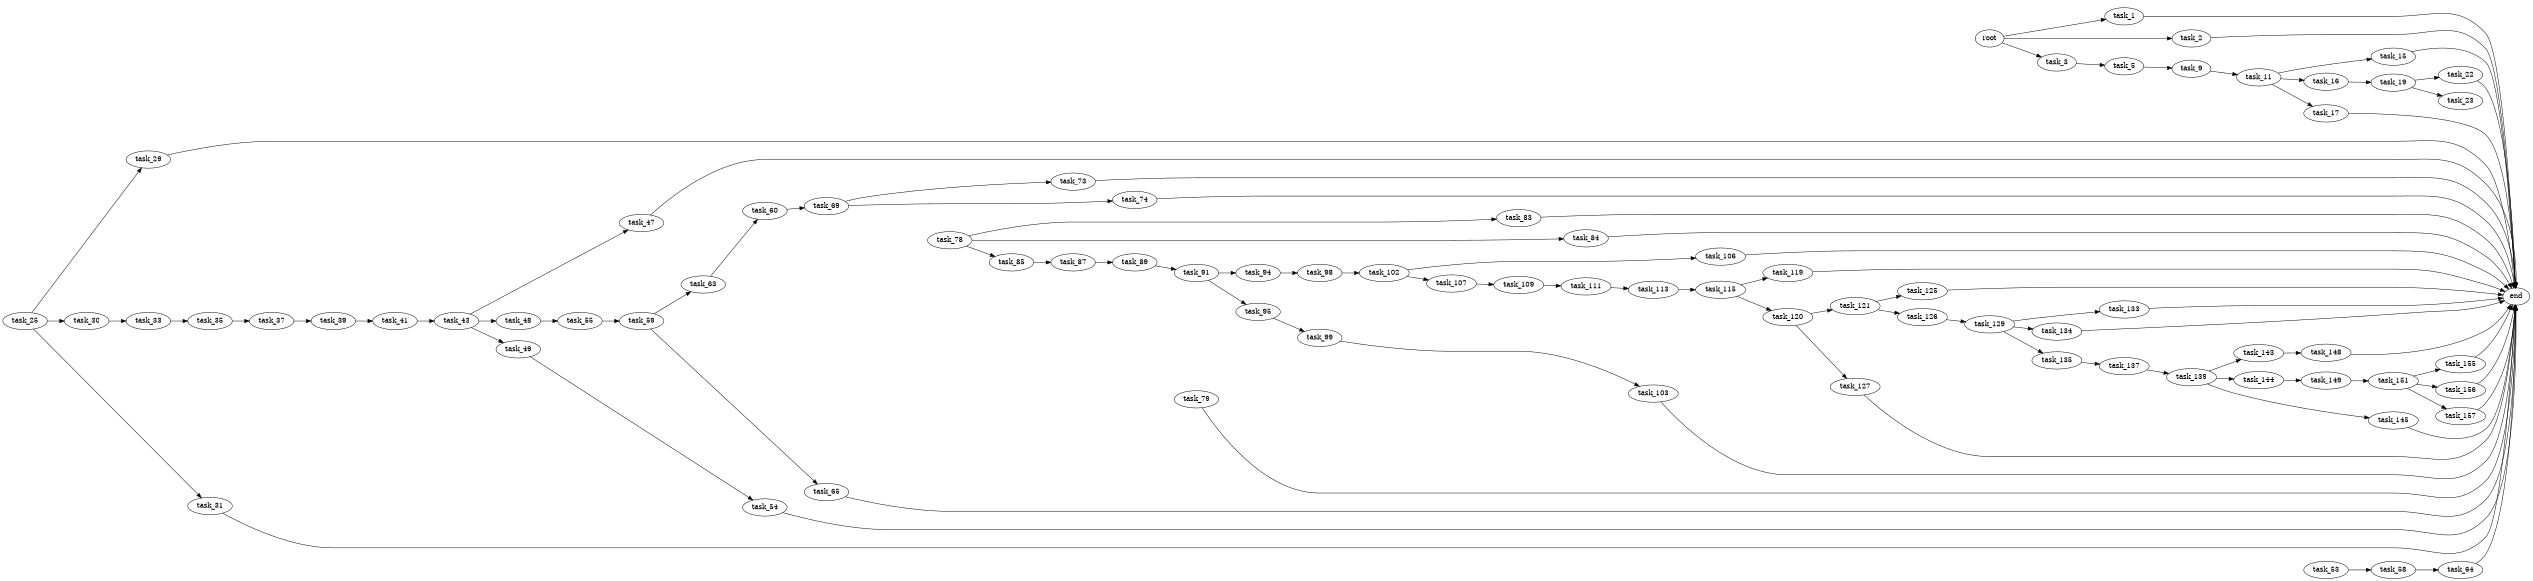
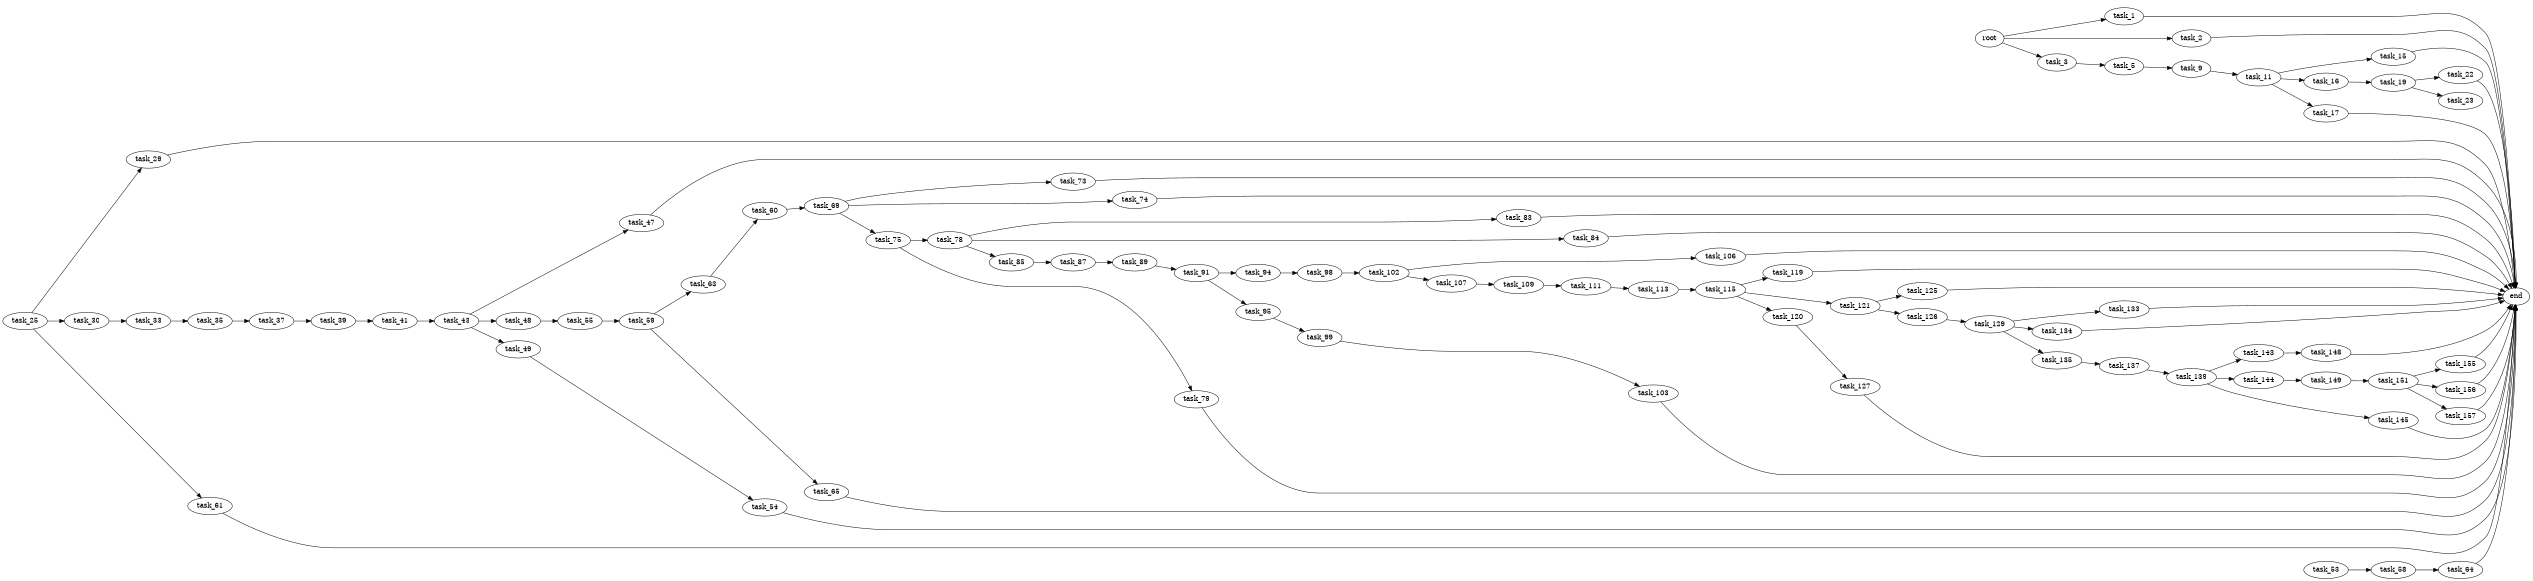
node "task_75": added
edge "task_120" -> "task_121": now "task_115" -> "task_121"
node "task_31": label "task_31" -> "task_61"
